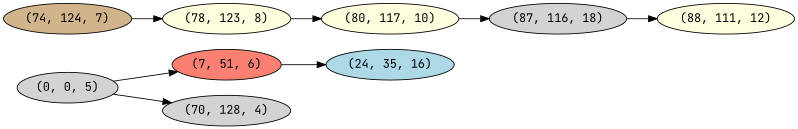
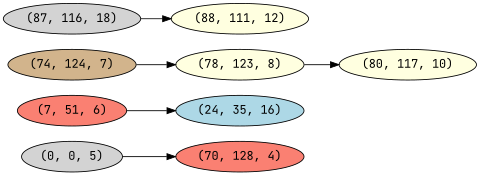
edge "(80, 117, 10)" -> "(87, 116, 18)": removed
edge "(0, 0, 5)" -> "(7, 51, 6)": removed
node "(70, 128, 4)": fillcolor lightgrey -> salmon
